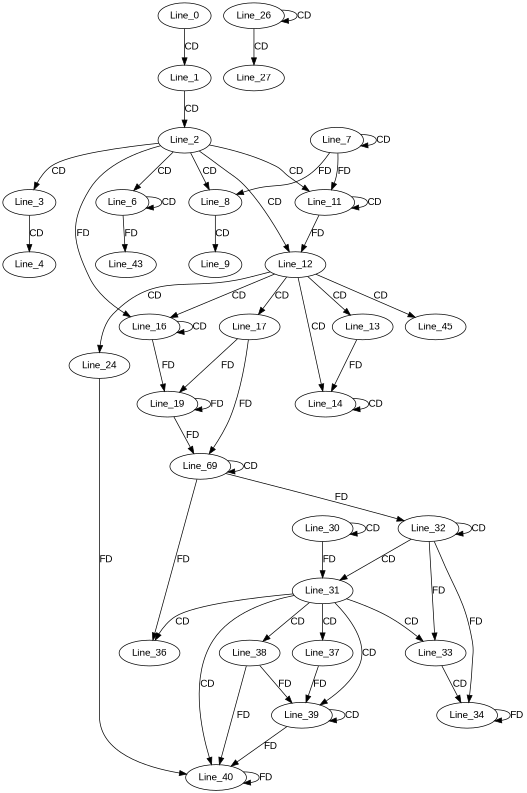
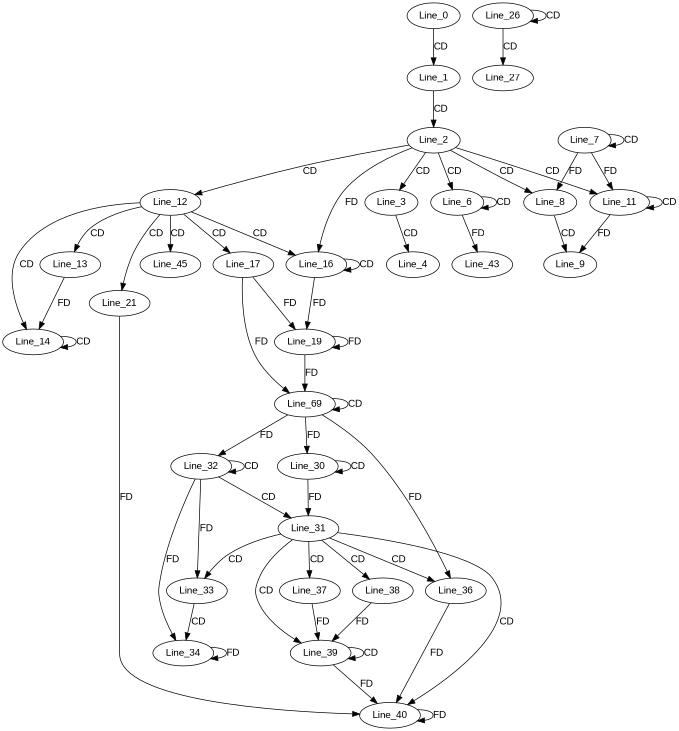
edge "Line_11" -> "Line_12": now "Line_11" -> "Line_9"
node "Line_24": label "Line_24" -> "Line_21"
edge "Line_69" -> "Line_30": added, label "FD"
edge "Line_38" -> "Line_40": now "Line_36" -> "Line_40"
